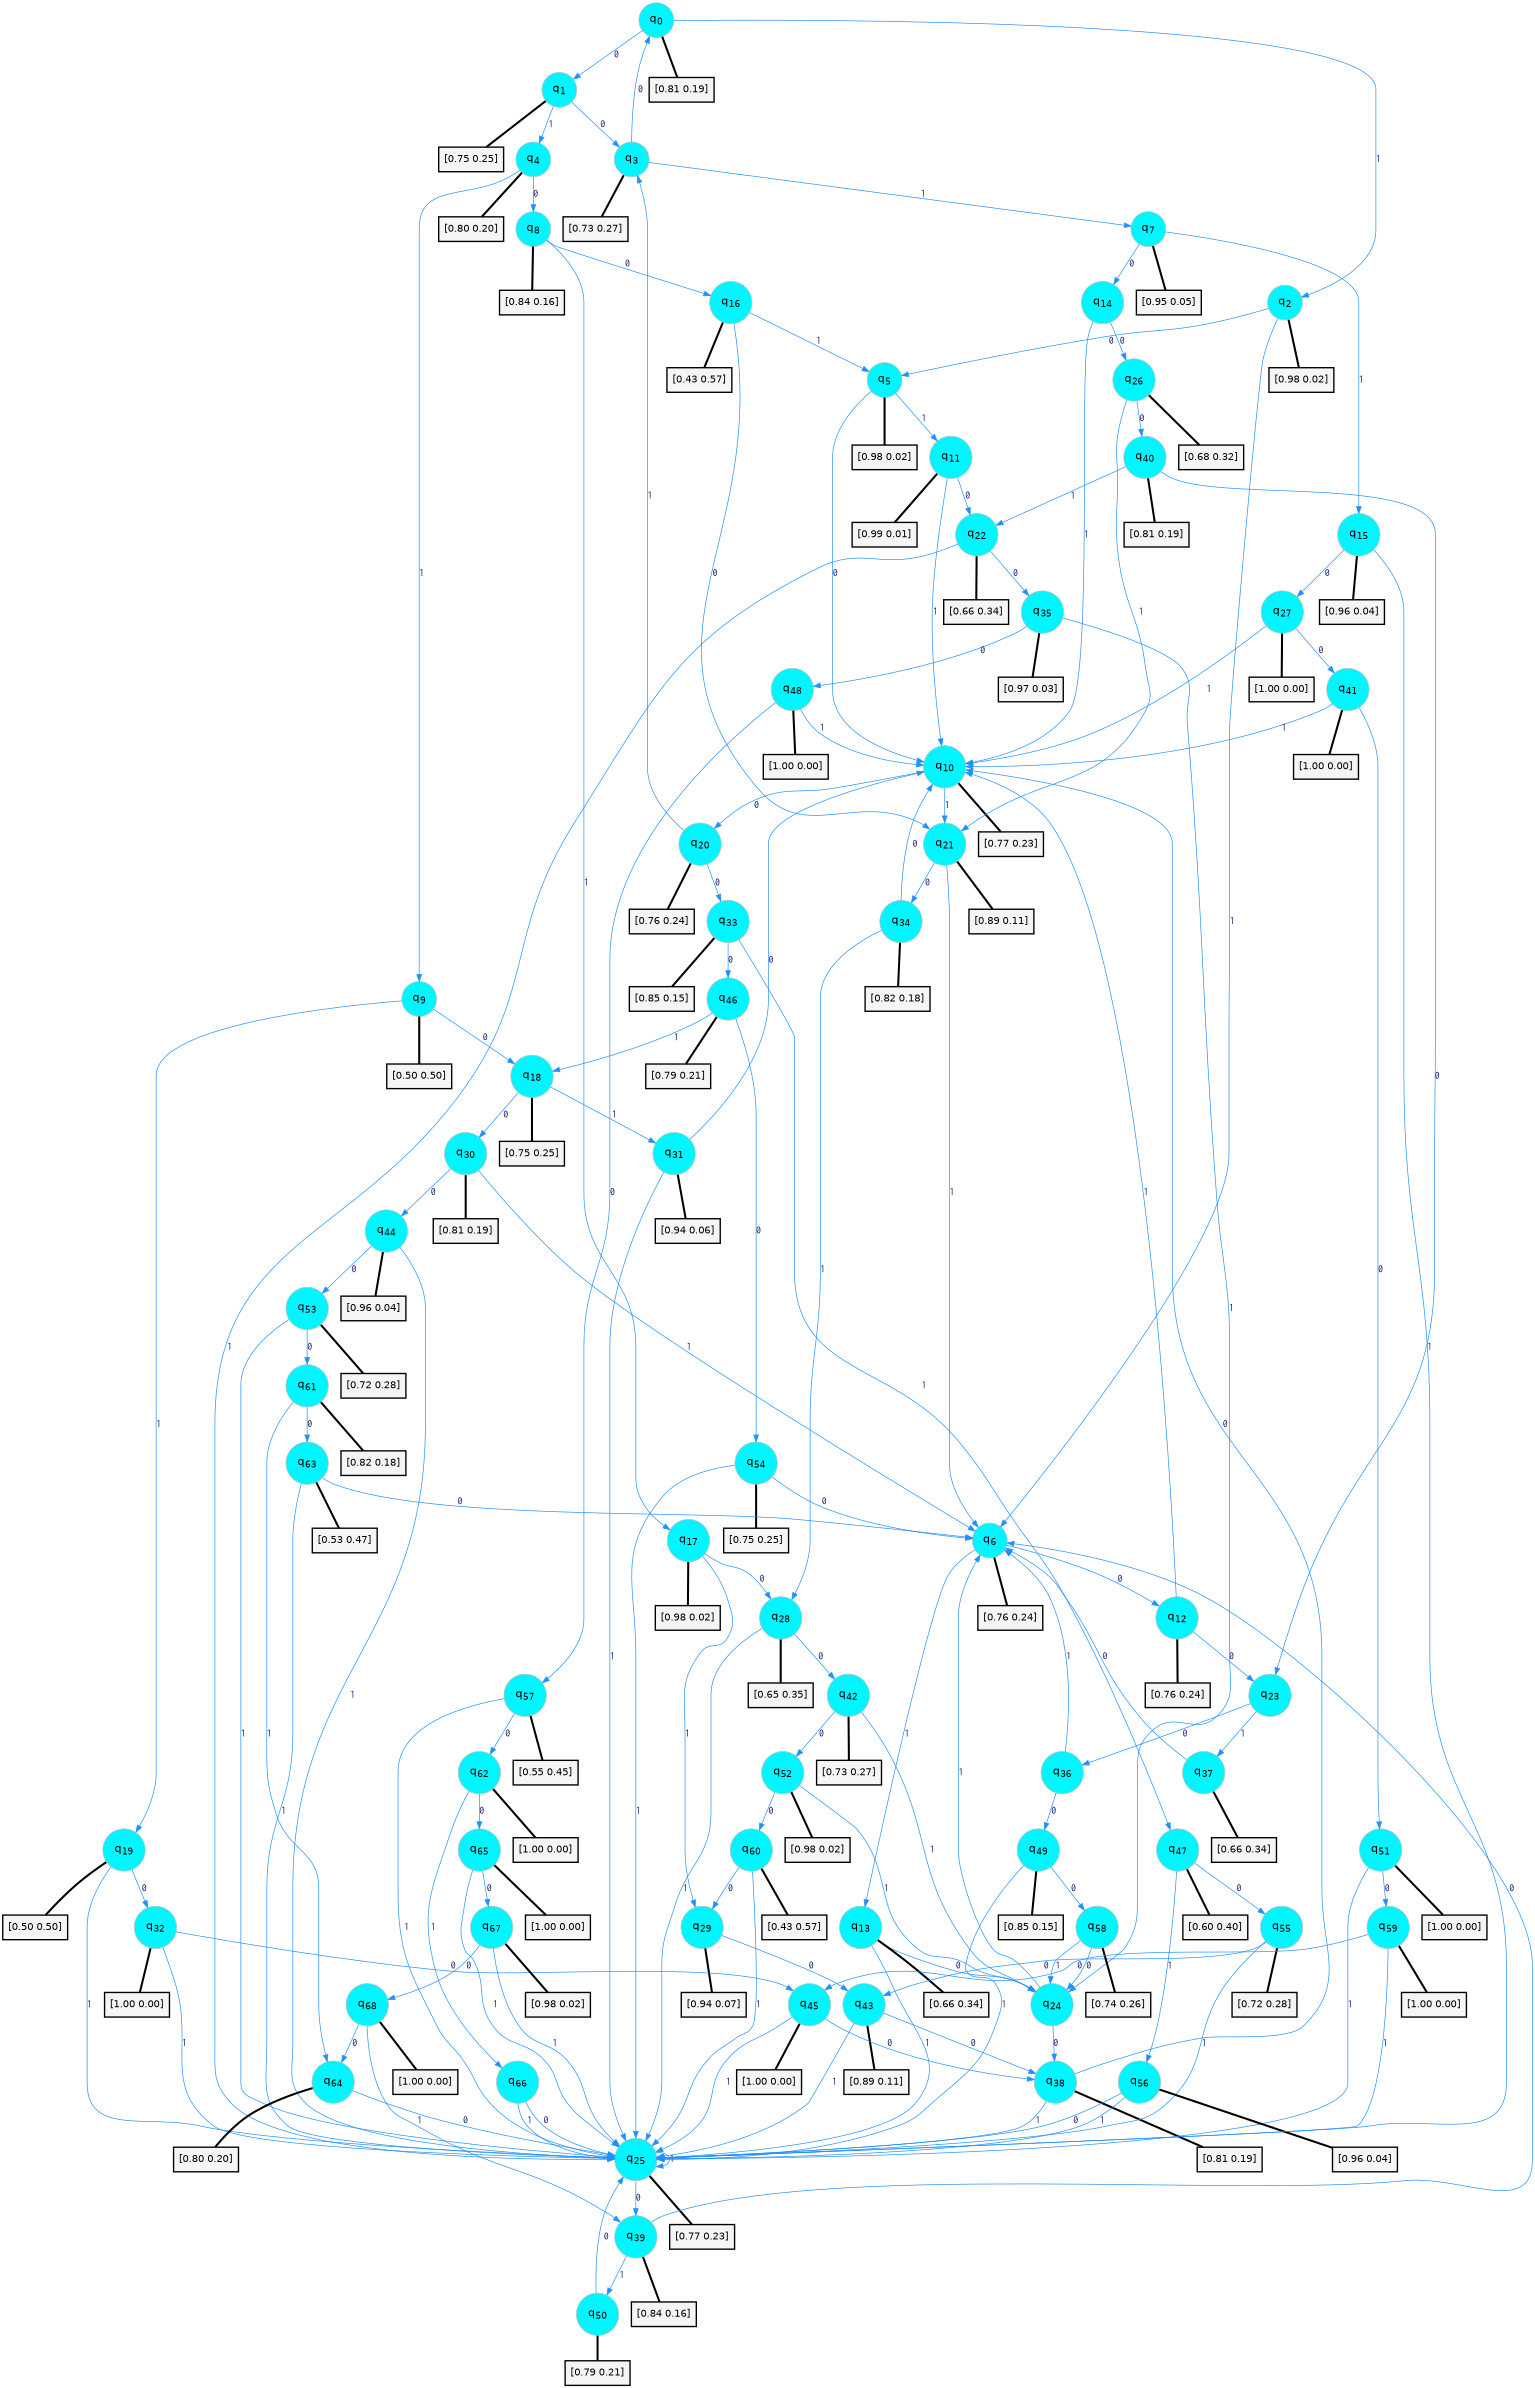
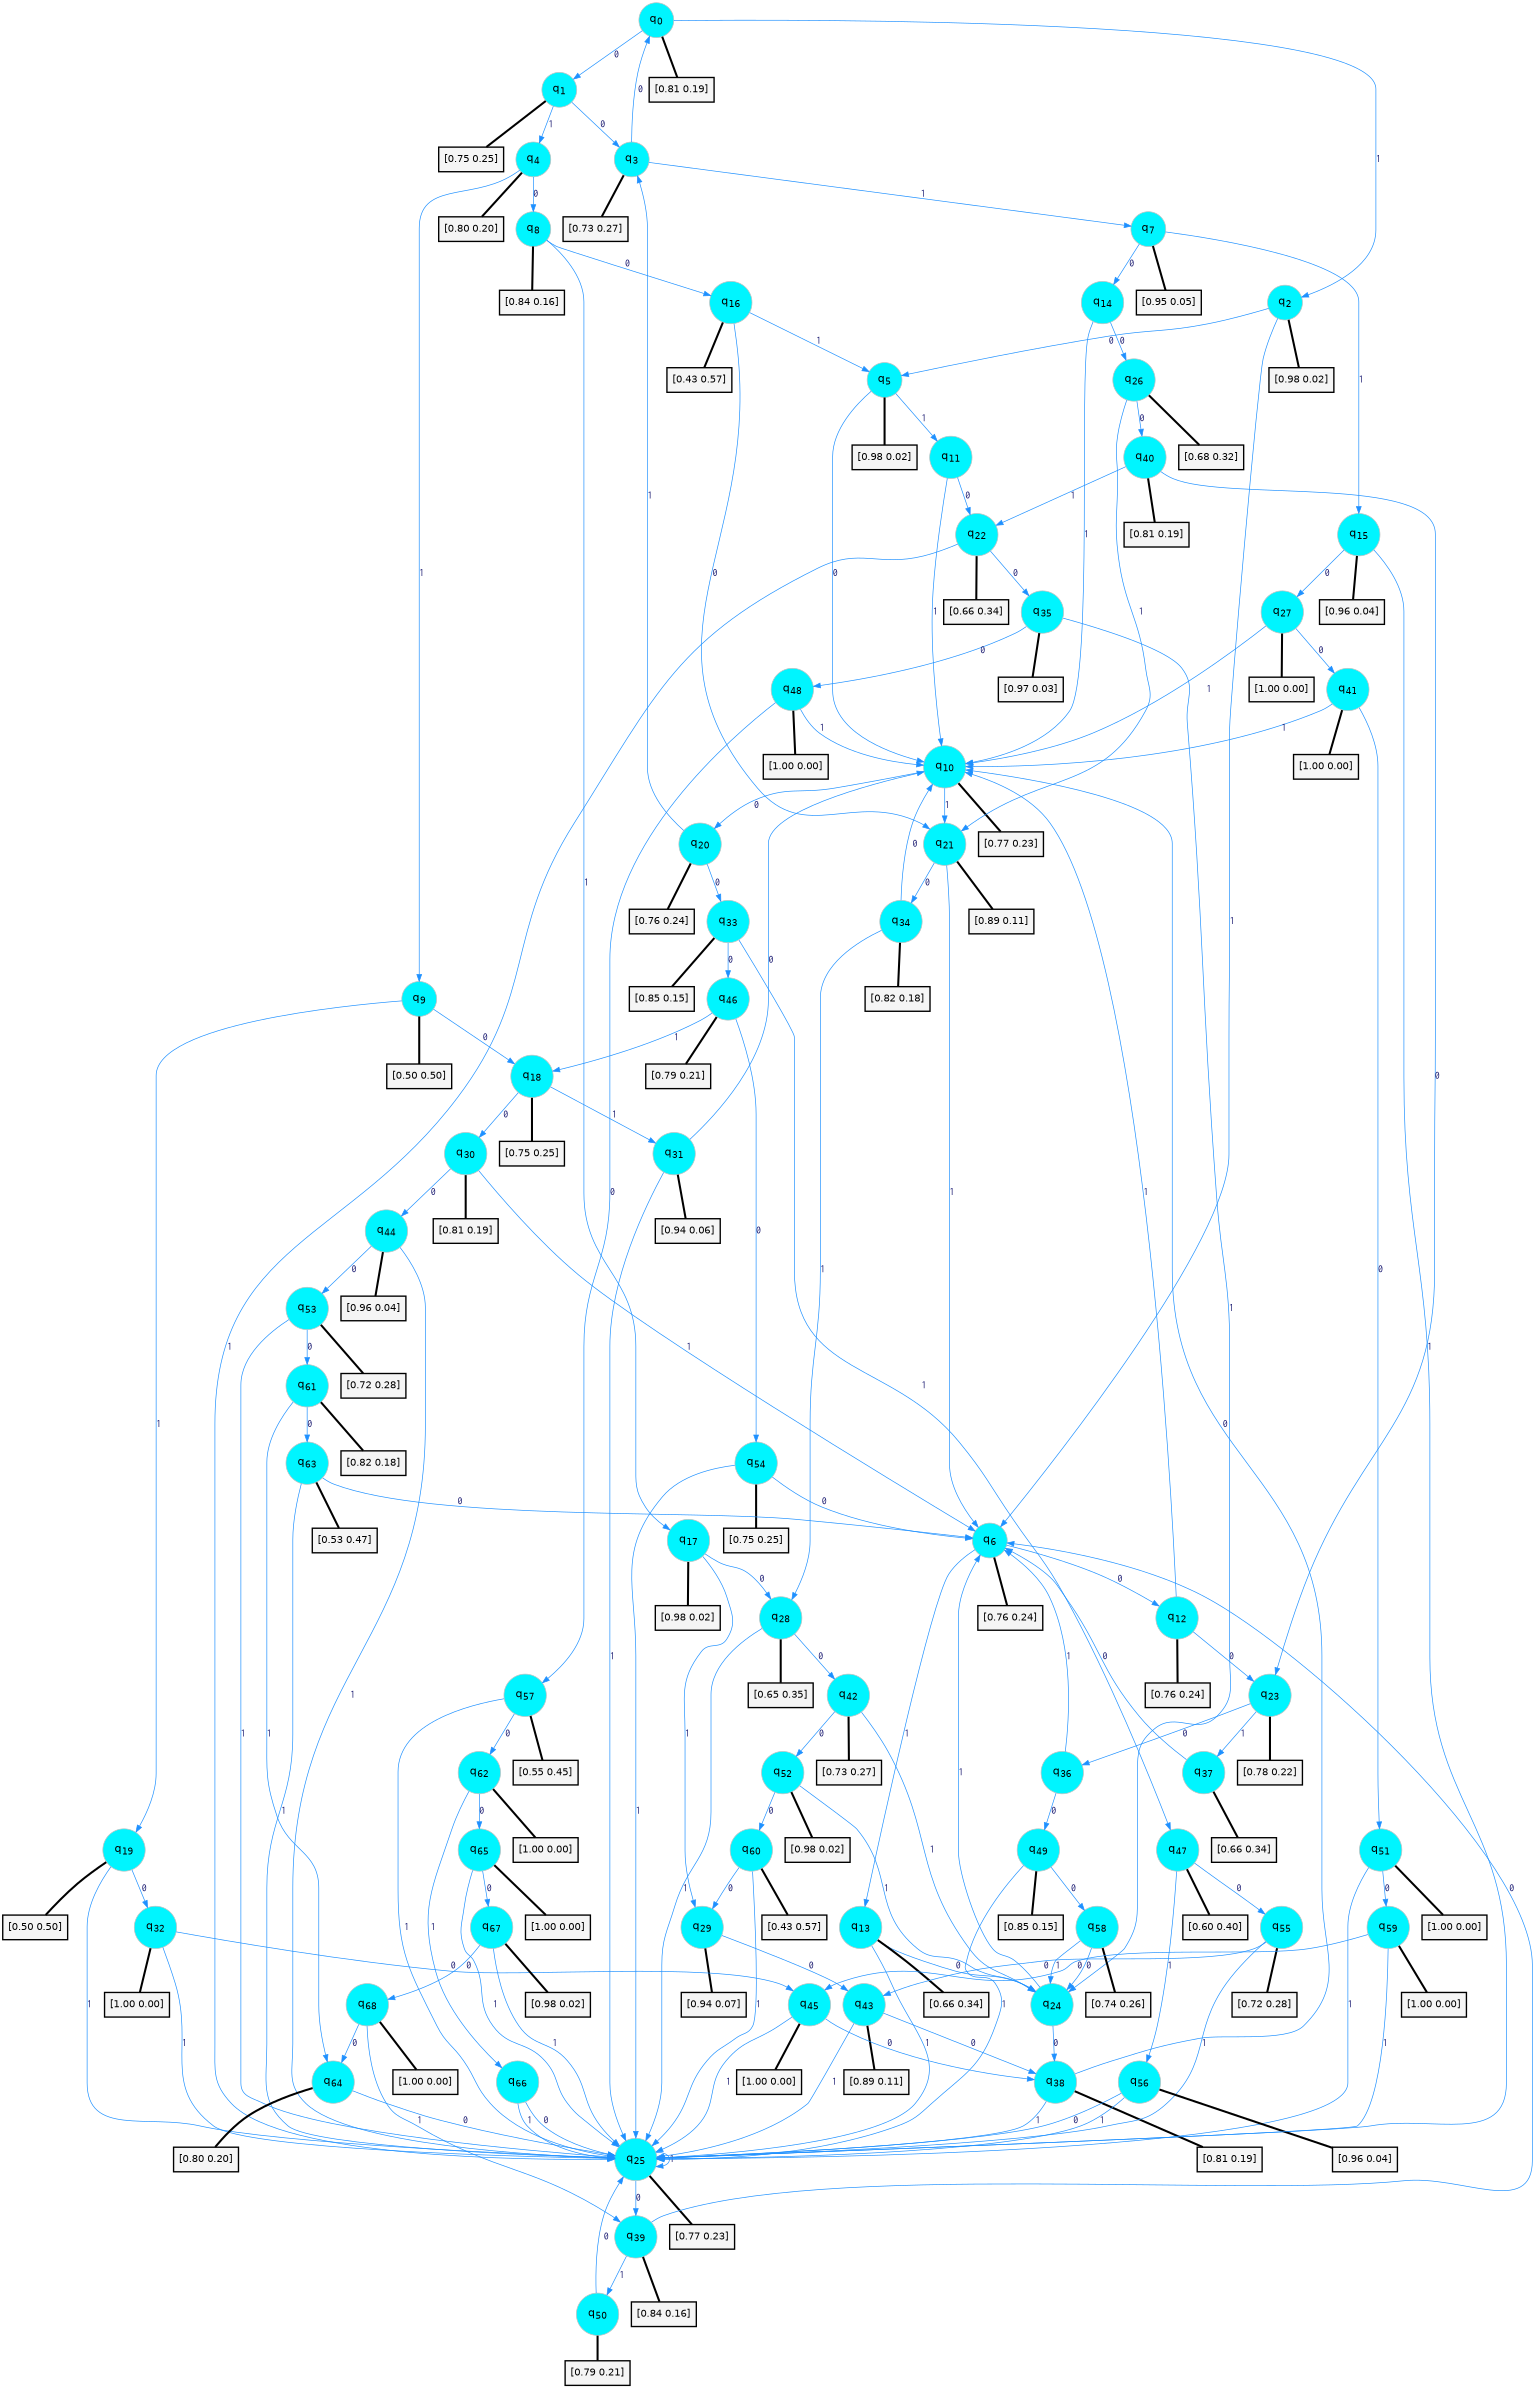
node "[0.99 0.01]": removed
node "[0.78 0.22]": added
